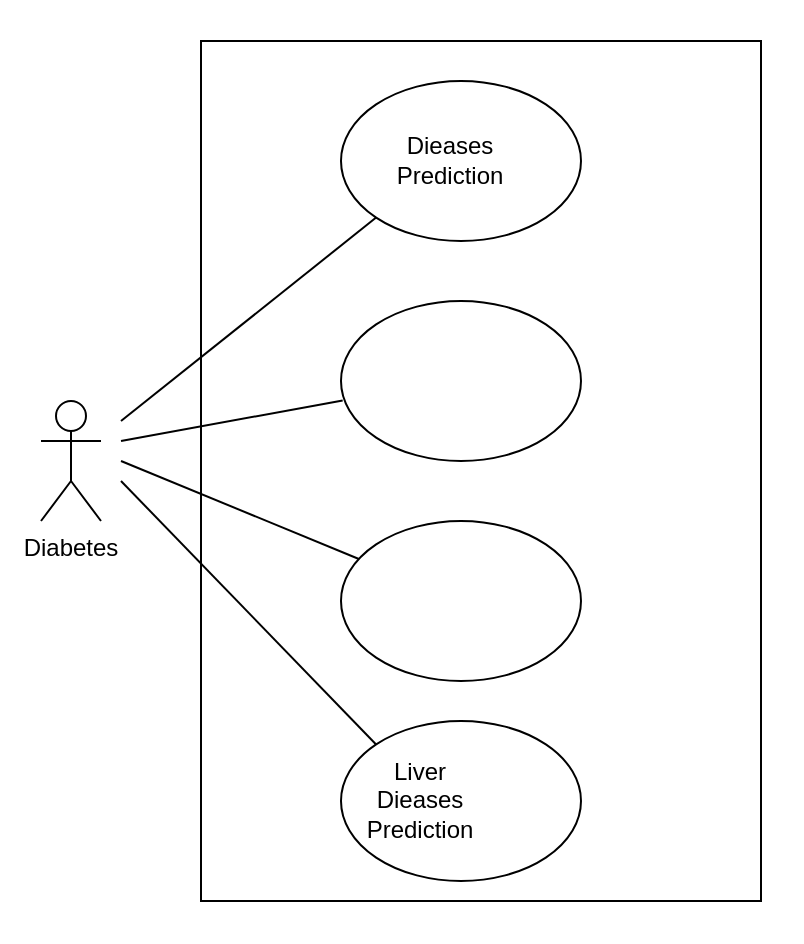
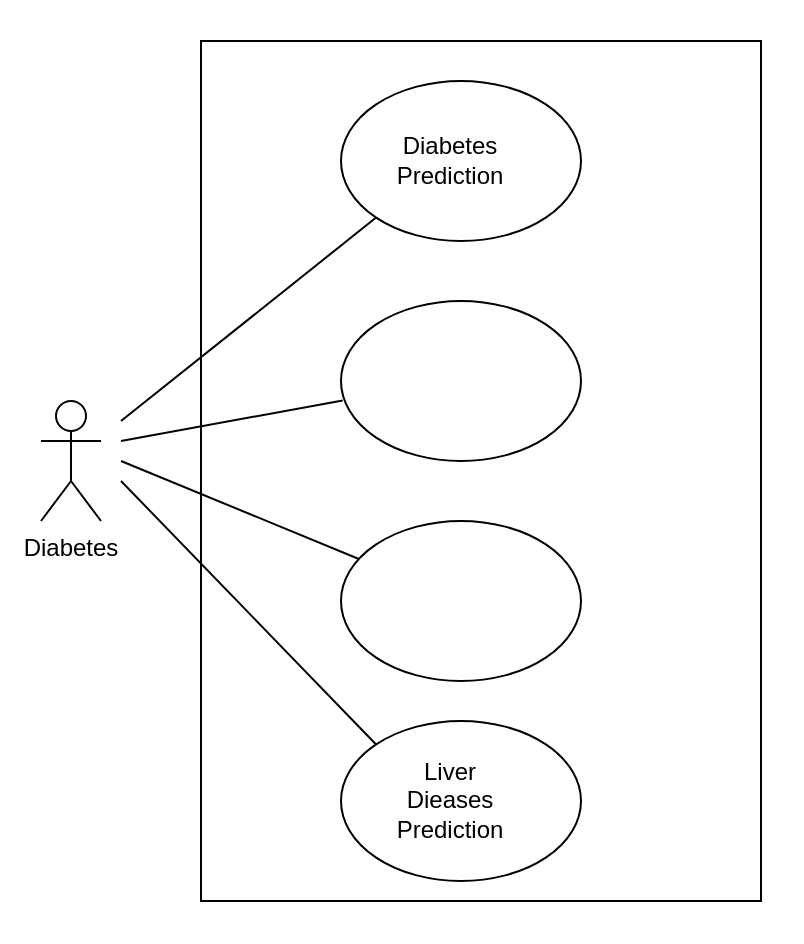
node "Dieases Prediction": label "Dieases Prediction" -> "Diabetes Prediction"
node "Liver Dieases Prediction": moved (421, 801) -> (451, 801)
